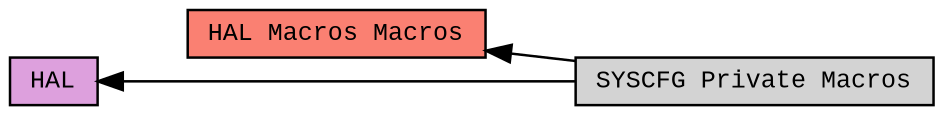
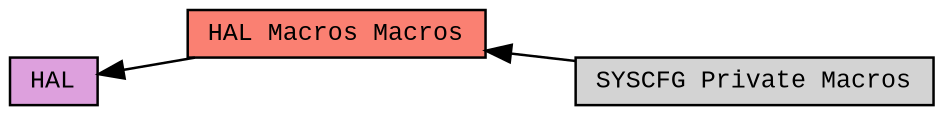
edge "SYSCFG Private Macros" -> "HAL": now "HAL Macros Macros" -> "HAL"
